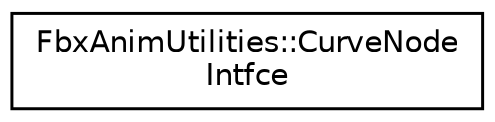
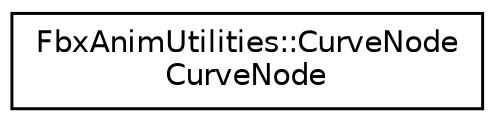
node "FbxAnimUtilities::CurveNode Intfce": label "FbxAnimUtilities::CurveNode Intfce" -> "FbxAnimUtilities::CurveNode CurveNode"
